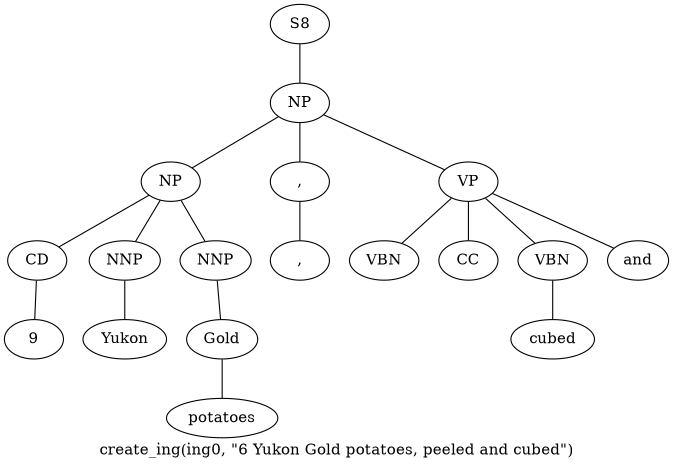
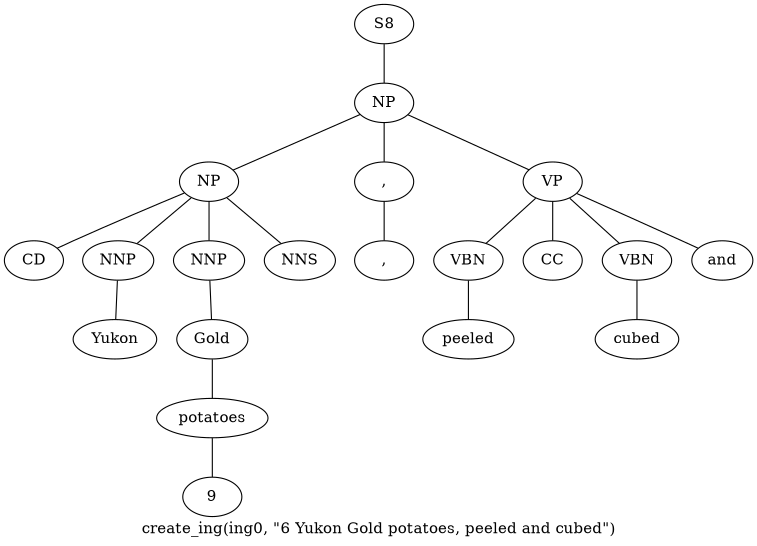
node "NNS": added
edge "CD" -- "9": now "potatoes" -- "9"
node "peeled": added
